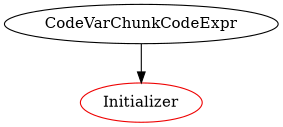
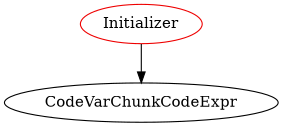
edge "CodeVarChunkCodeExpr" -> "Initializer": reversed
